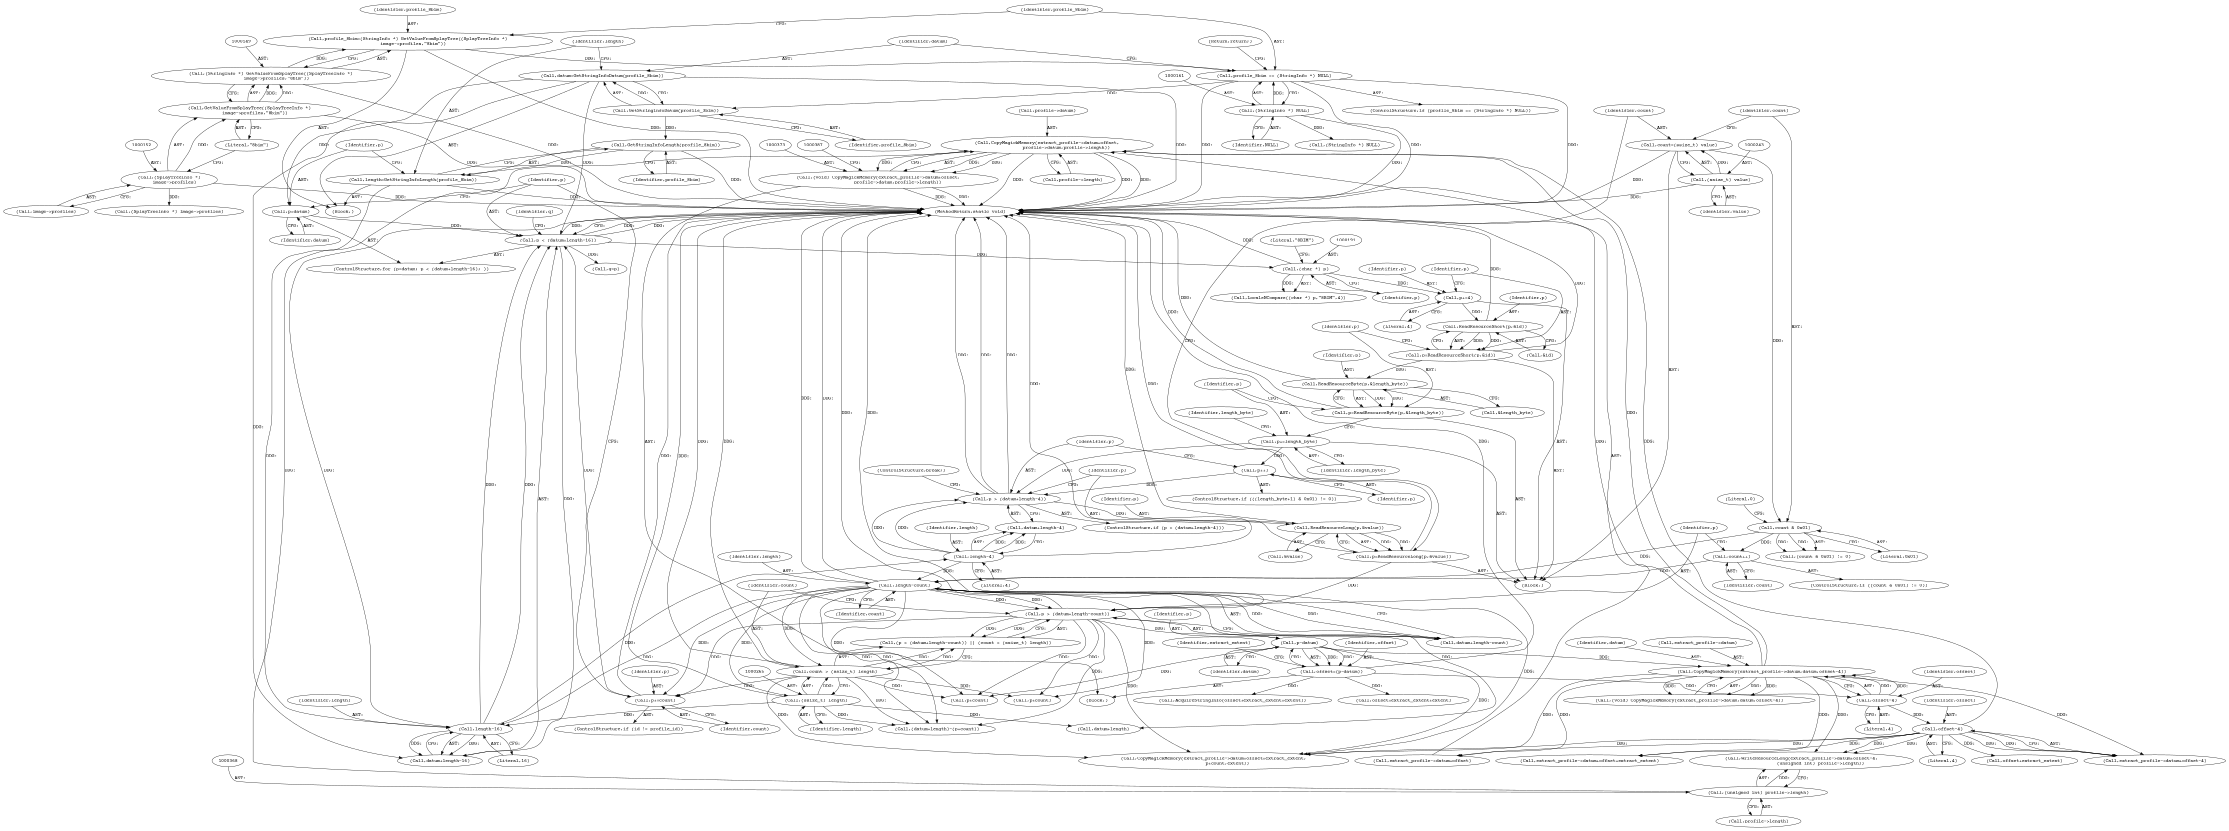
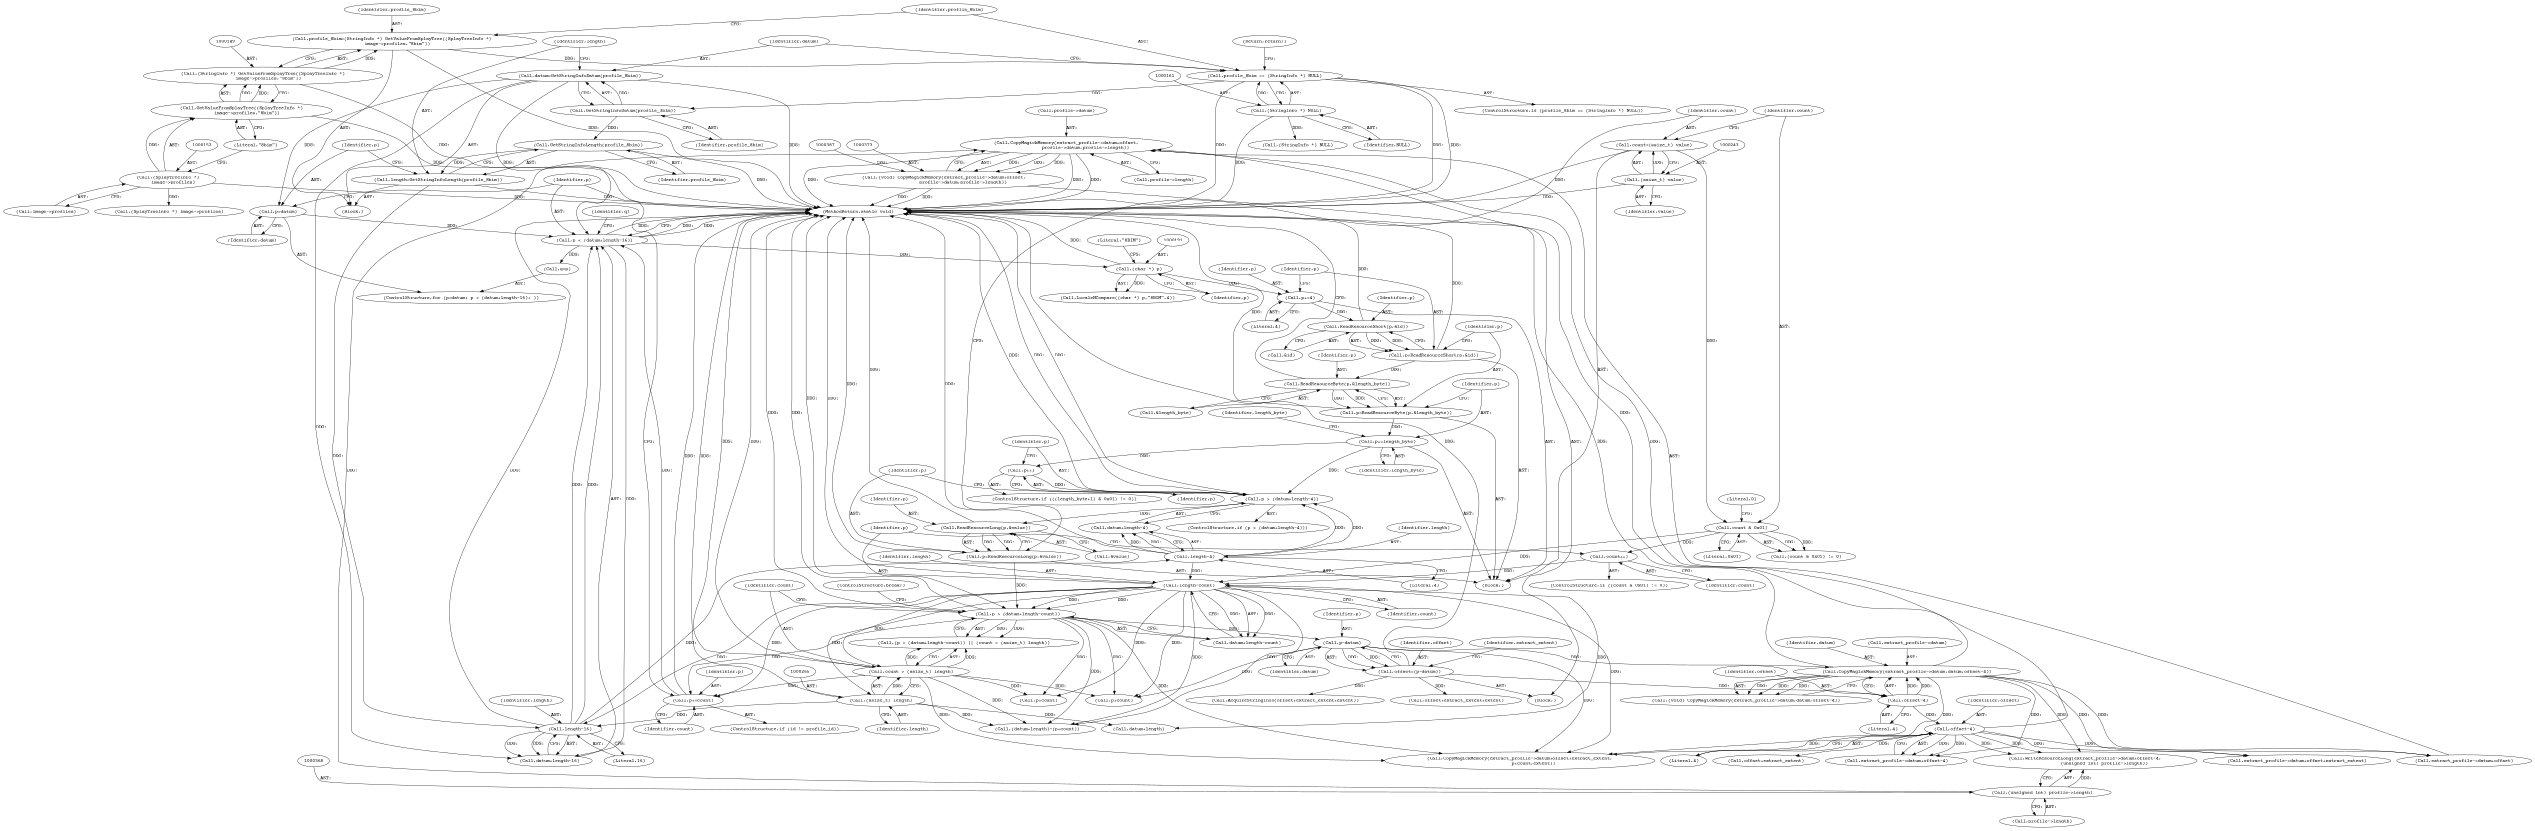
edge "(Call,p < (datum+length-16))" -> "(ControlStructure,for (p=datum; p < (datum+length-16); ))": now "(Call,q=p)" -> "(ControlStructure,for (p=datum; p < (datum+length-16); ))"
edge "(Call,ReadResourceByte(p,&length_byte))" -> "(MethodReturn,static void)": label "DDG: " -> "CFG: "
edge "(Call,p=ReadResourceByte(p,&length_byte))" -> "(Call,p+=length_byte)": label "CFG: " -> "DDG: "
edge "(ControlStructure,break;)" -> "(Call,p > (datum+length-4))": now "(ControlStructure,break;)" -> "(Call,p > (datum+length-count))"
